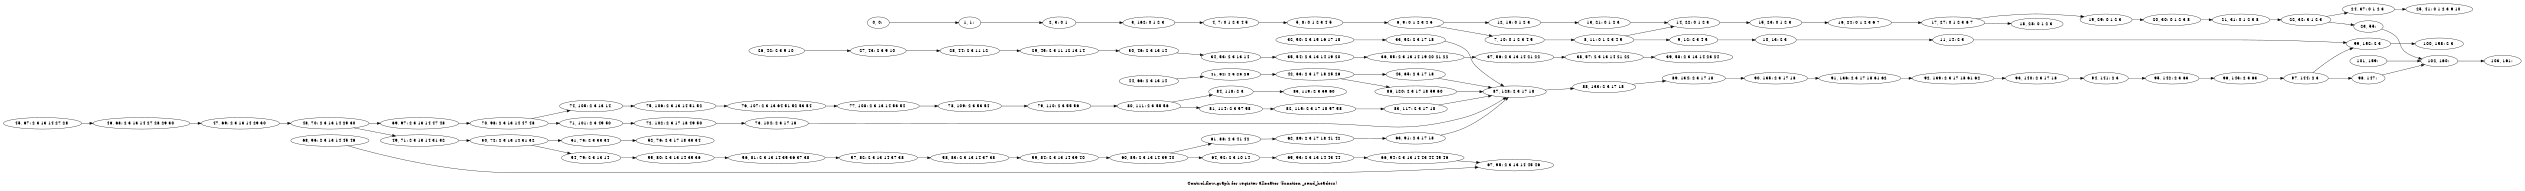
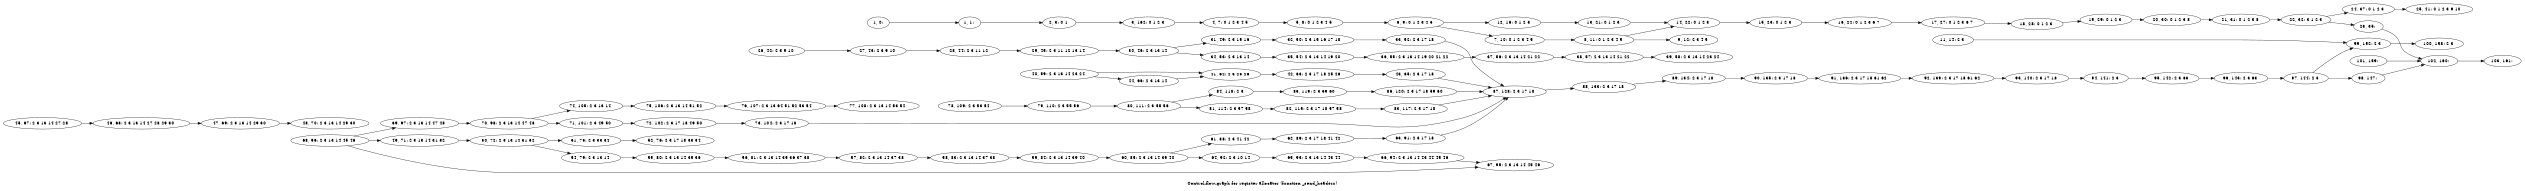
edge "17, 27: 0 1 2 3 6 7" -> "19, 29: 0 1 2 3": now "18, 28: 0 1 2 3" -> "19, 29: 0 1 2 3"
node "0, 0:": label "0, 0:" -> "1, 0:"
node "23, 55:": label "23, 55:" -> "23, 35:"
node "31, 49: 2 3 15 16": added
node "10, 13: 2 3": removed
node "40, 59: 2 3 13 14 23 24": added
edge "42, 63: 2 3 17 18 25 26" -> "86, 120: 2 3 17 18 59 60": now "85, 119: 2 3 59 60" -> "86, 120: 2 3 17 18 59 60"
edge "77, 108: 2 3 13 14 53 54" -> "78, 109: 2 3 53 54": removed
edge "48, 70: 2 3 13 14 29 30" -> "69, 97: 2 3 13 14 47 48": now "68, 96: 2 3 13 14 45 46" -> "69, 97: 2 3 13 14 47 48"
edge "48, 70: 2 3 13 14 29 30" -> "49, 71: 2 3 13 14 31 32": now "68, 96: 2 3 13 14 45 46" -> "49, 71: 2 3 13 14 31 32"
